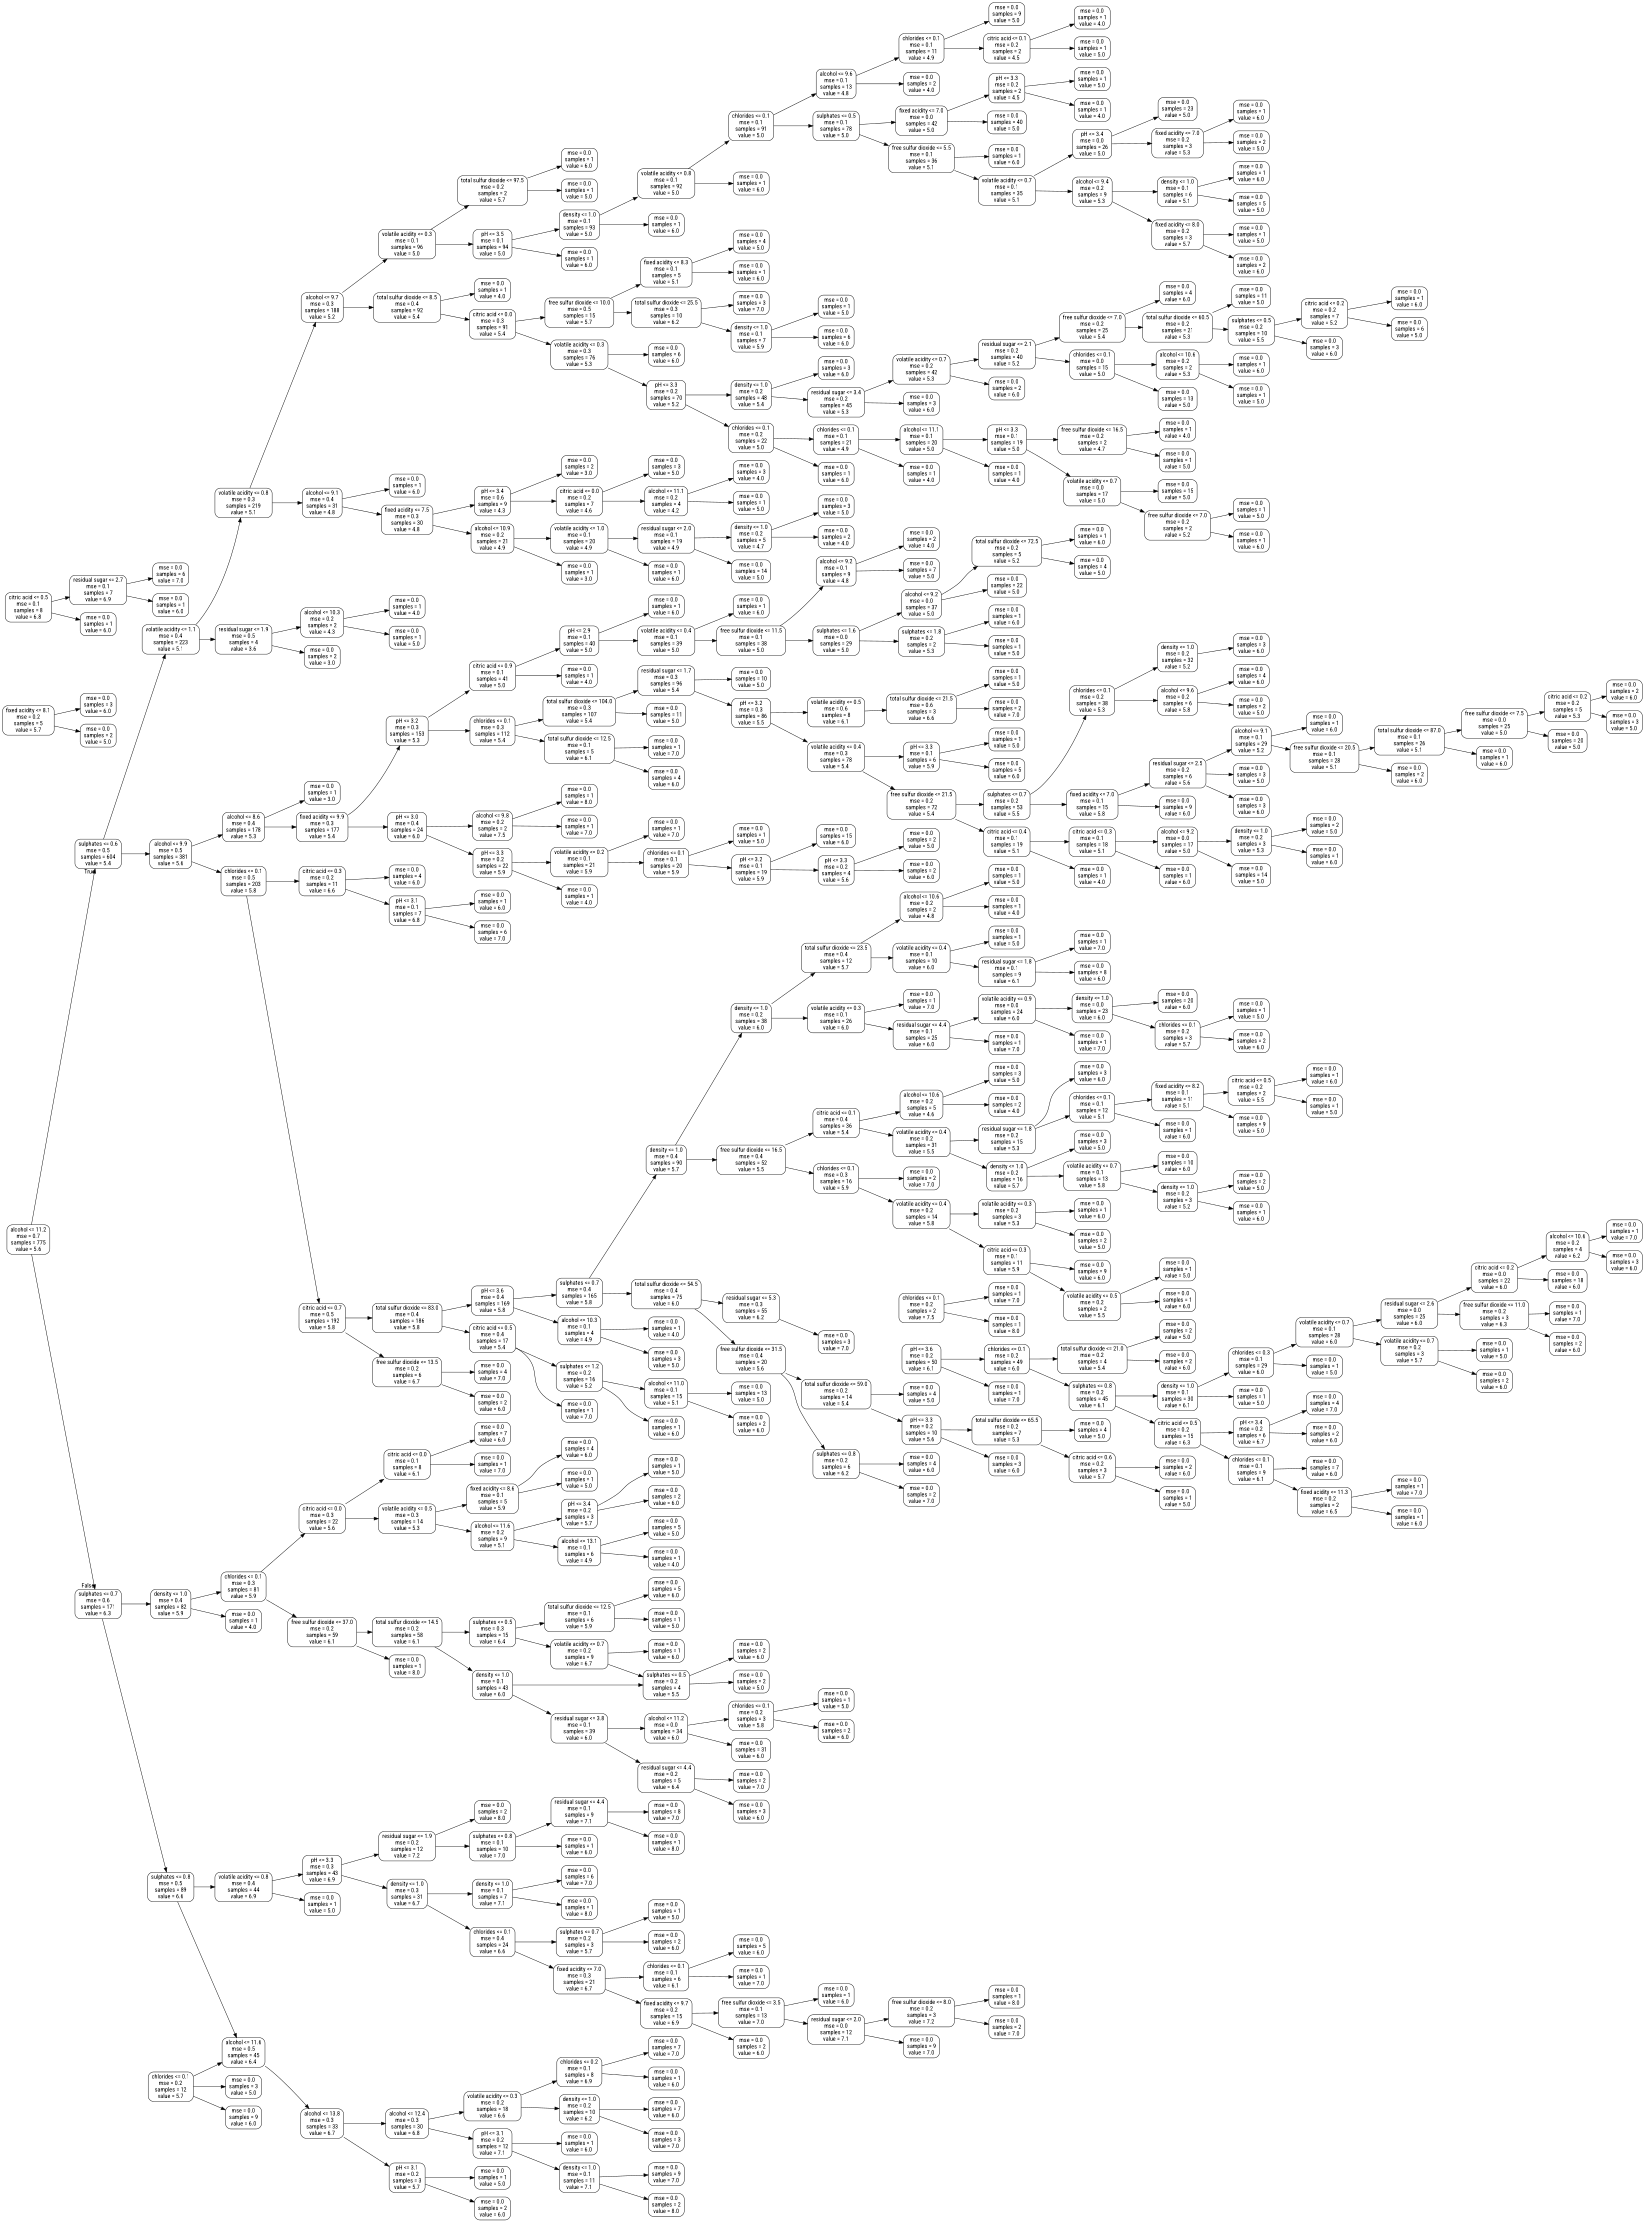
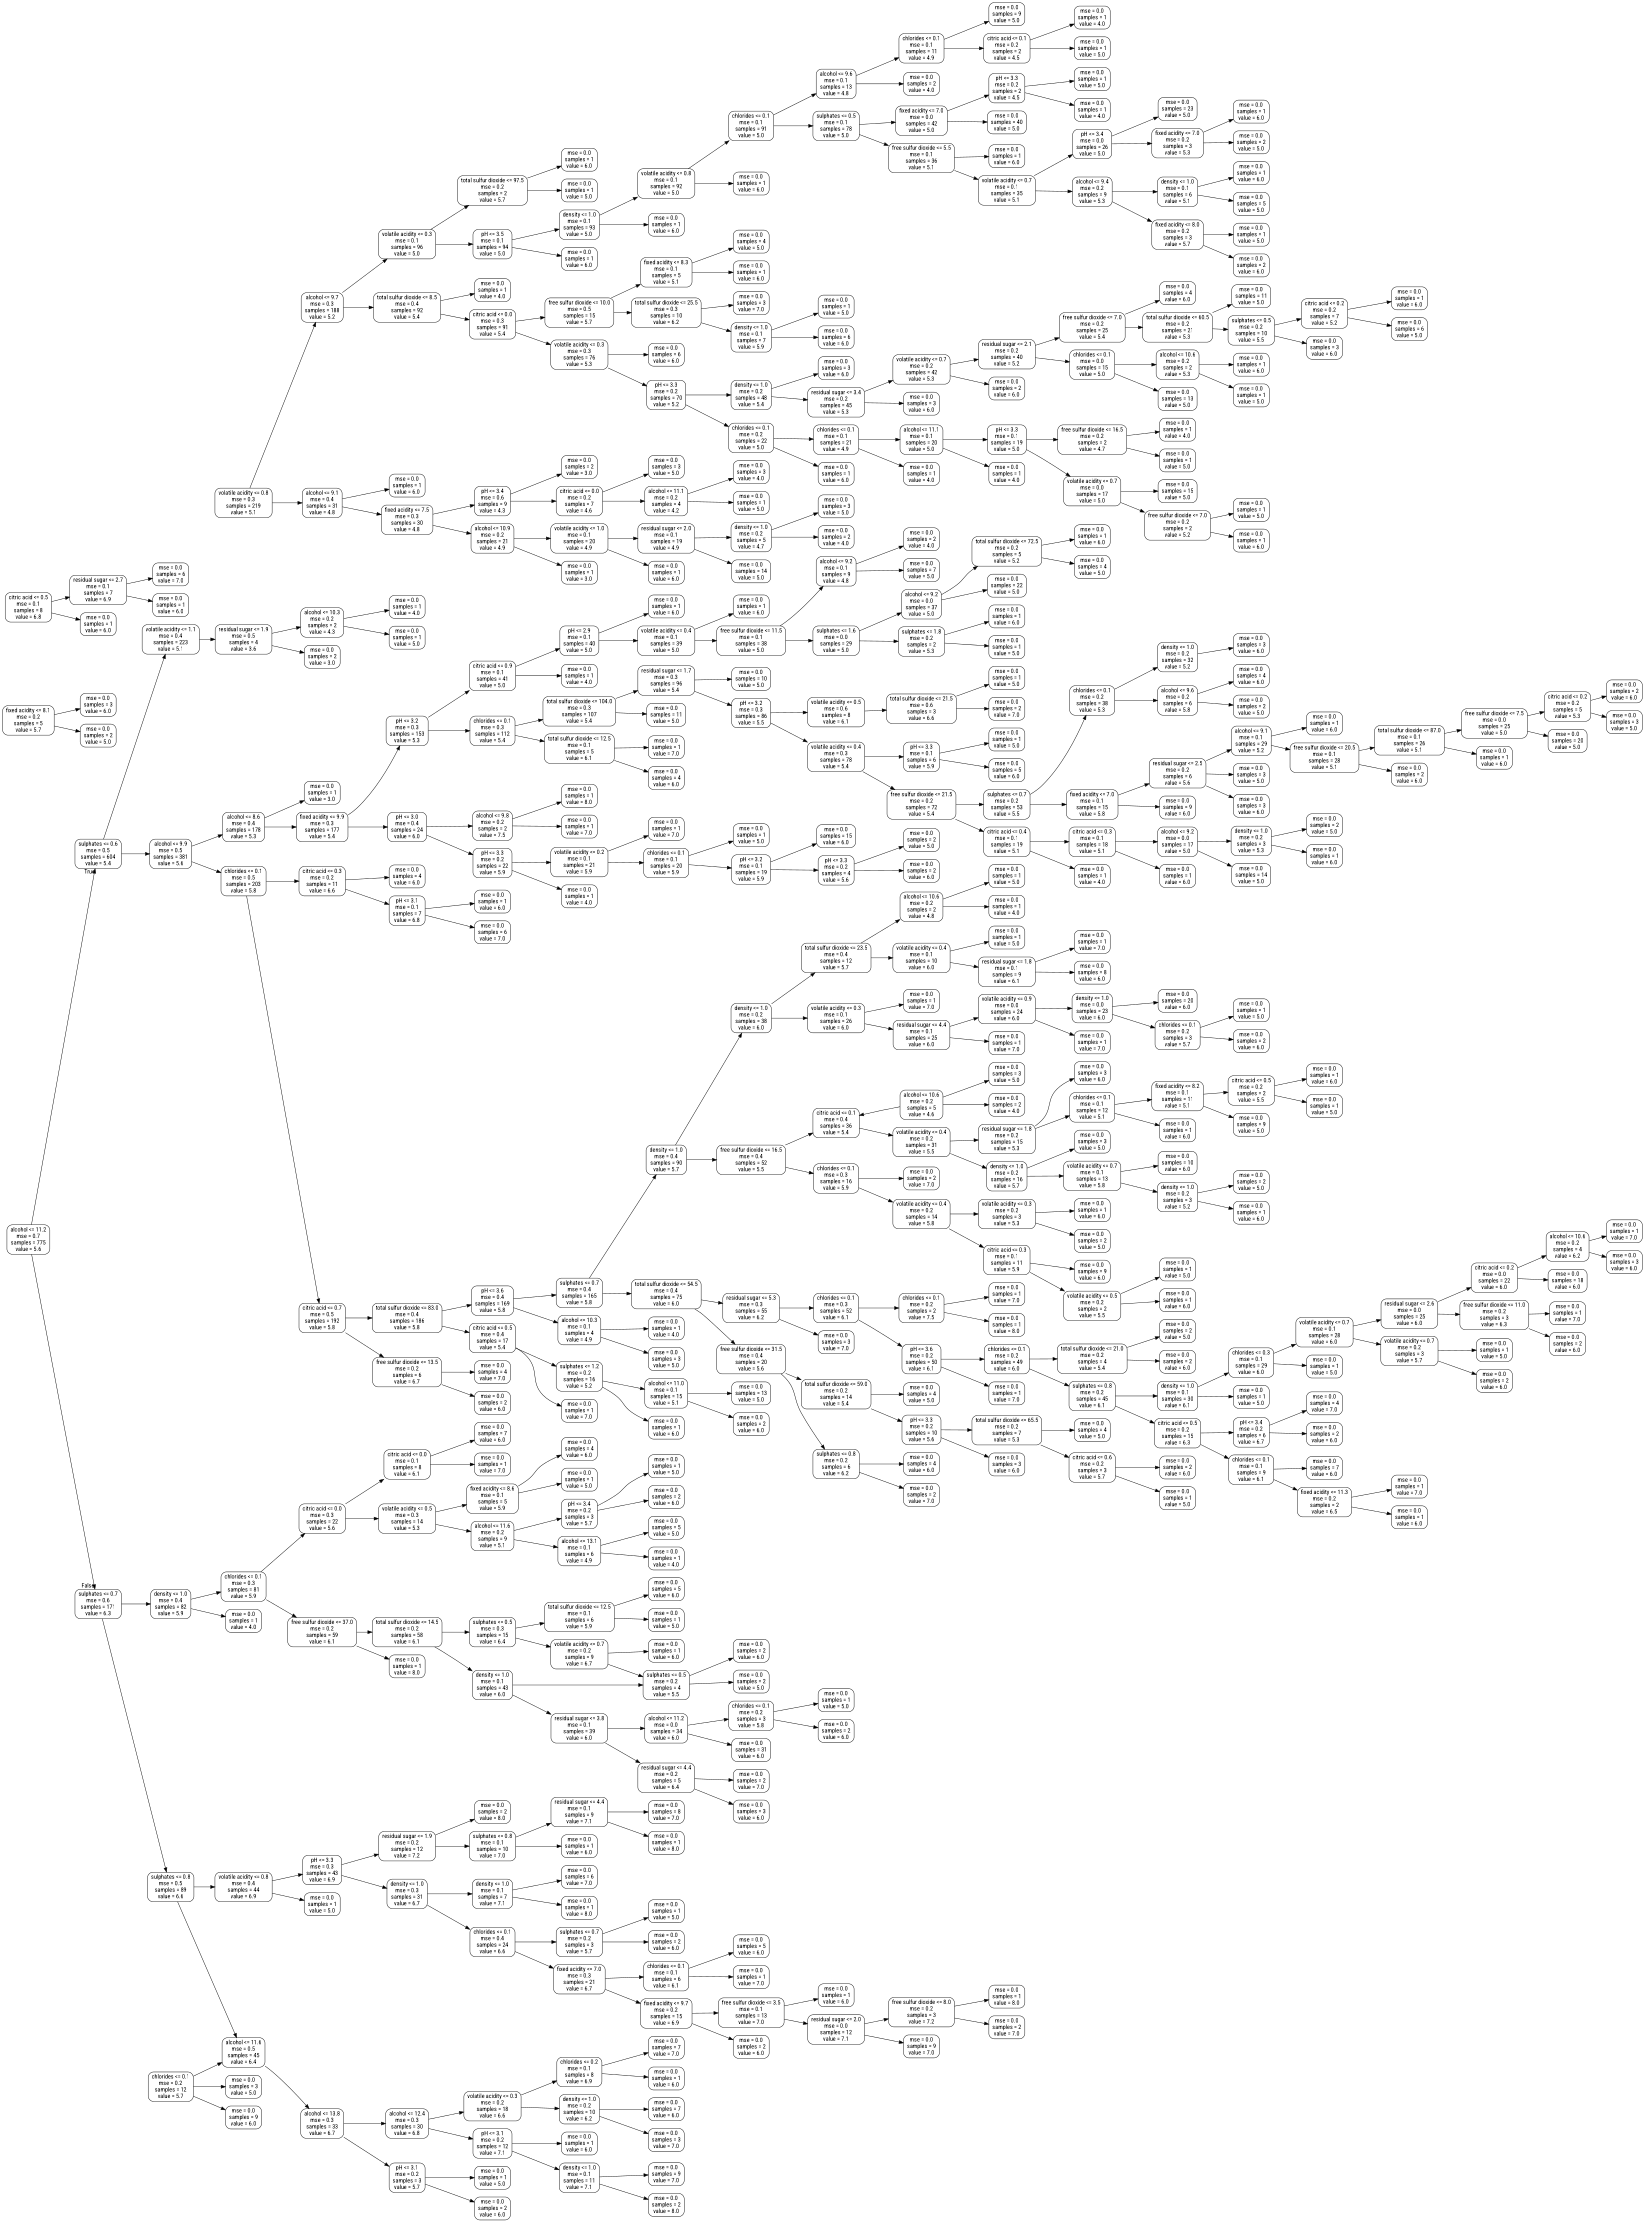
edge "volatile acidity <= 1.1 mse = 0.4 samples = 223 value = 5.1" -> "volatile acidity <= 0.8 mse = 0.3 samples = 219 value = 5.1": removed
edge "citric acid <= 0.1 mse = 0.4 samples = 36 value = 5.4" -> "alcohol <= 10.6 mse = 0.2 samples = 5 value = 4.6": reversed
node "chlorides <= 0.1 mse = 0.3 samples = 52 value = 6.1": added
